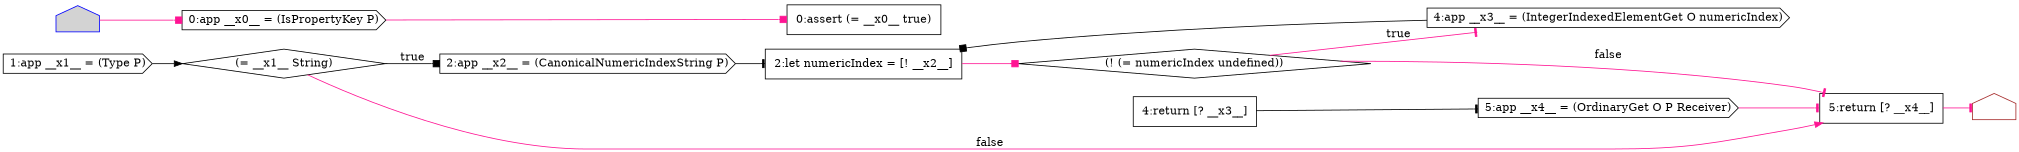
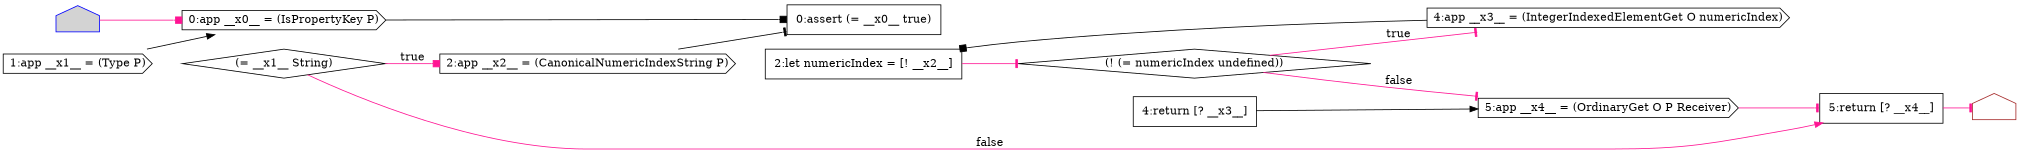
edge "0:app __x0__ = (IsPropertyKey P)" -> "0:assert (= __x0__ true)": color deeppink -> black
edge "1:app __x1__ = (Type P)" -> "(= __x1__ String)": now "1:app __x1__ = (Type P)" -> "0:app __x0__ = (IsPropertyKey P)"
edge "(= __x1__ String)" -> "2:app __x2__ = (CanonicalNumericIndexString P)": color black -> deeppink
edge "2:app __x2__ = (CanonicalNumericIndexString P)" -> "2:let numericIndex = [! __x2__]": now "2:app __x2__ = (CanonicalNumericIndexString P)" -> "0:assert (= __x0__ true)"
edge "2:let numericIndex = [! __x2__]" -> "(! (= numericIndex undefined))": arrowhead box -> tee
edge "(! (= numericIndex undefined))" -> "5:return [? __x4__]": now "(! (= numericIndex undefined))" -> "5:app __x4__ = (OrdinaryGet O P Receiver)"
edge "4:return [? __x3__]" -> "5:app __x4__ = (OrdinaryGet O P Receiver)": arrowhead tee -> normal
